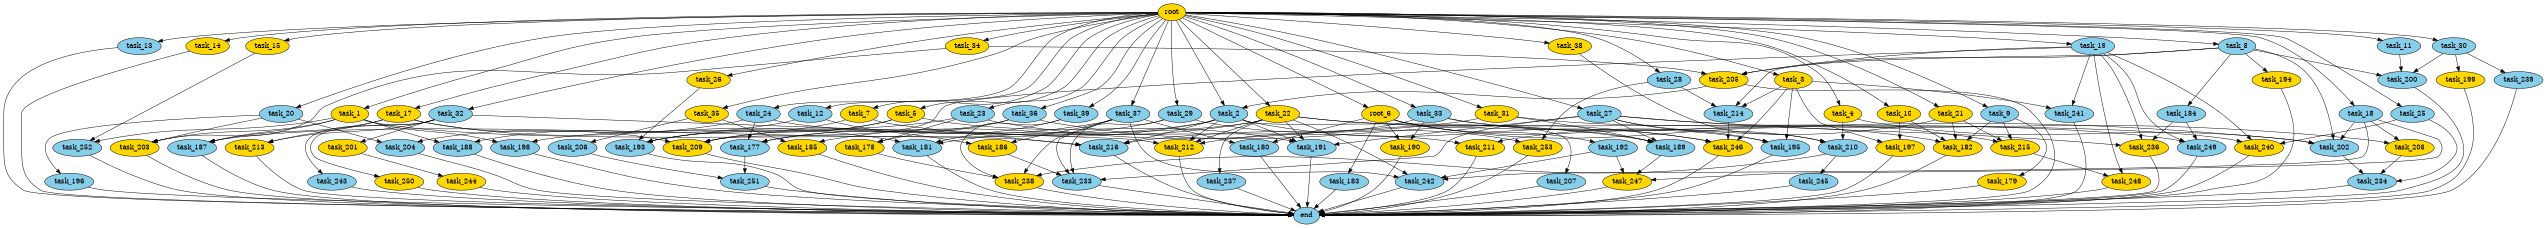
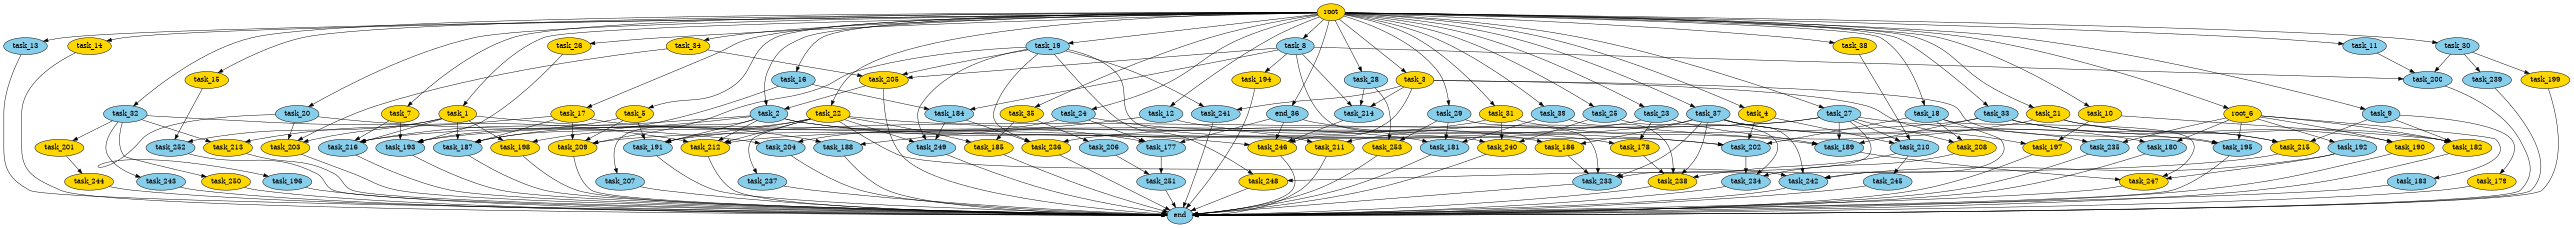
node "task_16": added
node "task_36": label "task_36" -> "end_36"
node "task_198": fillcolor skyblue -> gold
node "task_235": added
